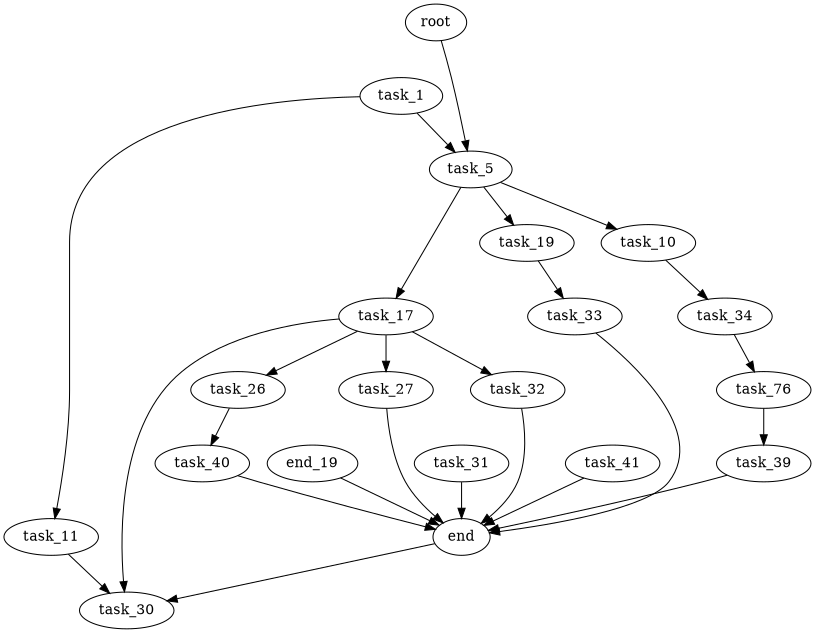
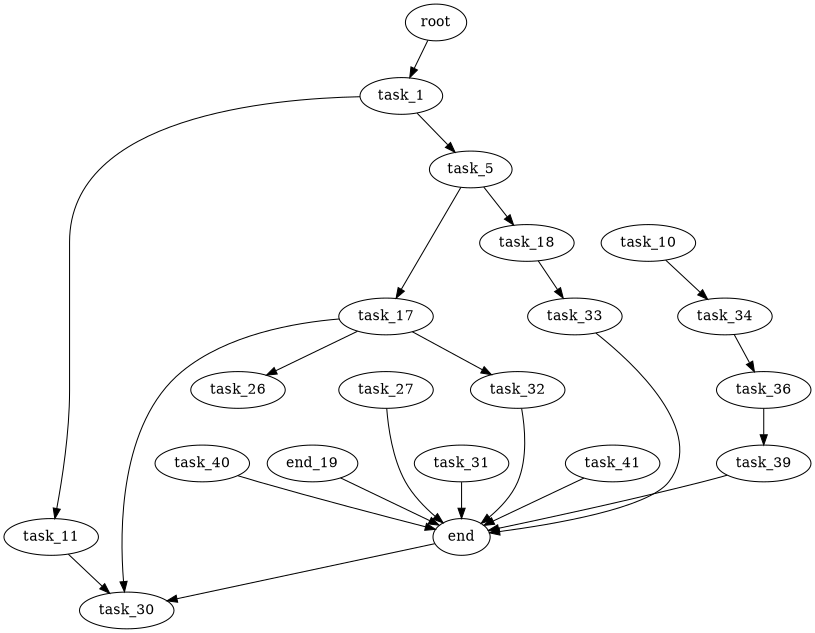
edge "root" -> "task_5": now "root" -> "task_1"
edge "task_5" -> "task_10": removed
node "task_19": label "task_19" -> "task_18"
edge "task_17" -> "task_27": removed
node "task_76": label "task_76" -> "task_36"
edge "task_26" -> "task_40": removed
